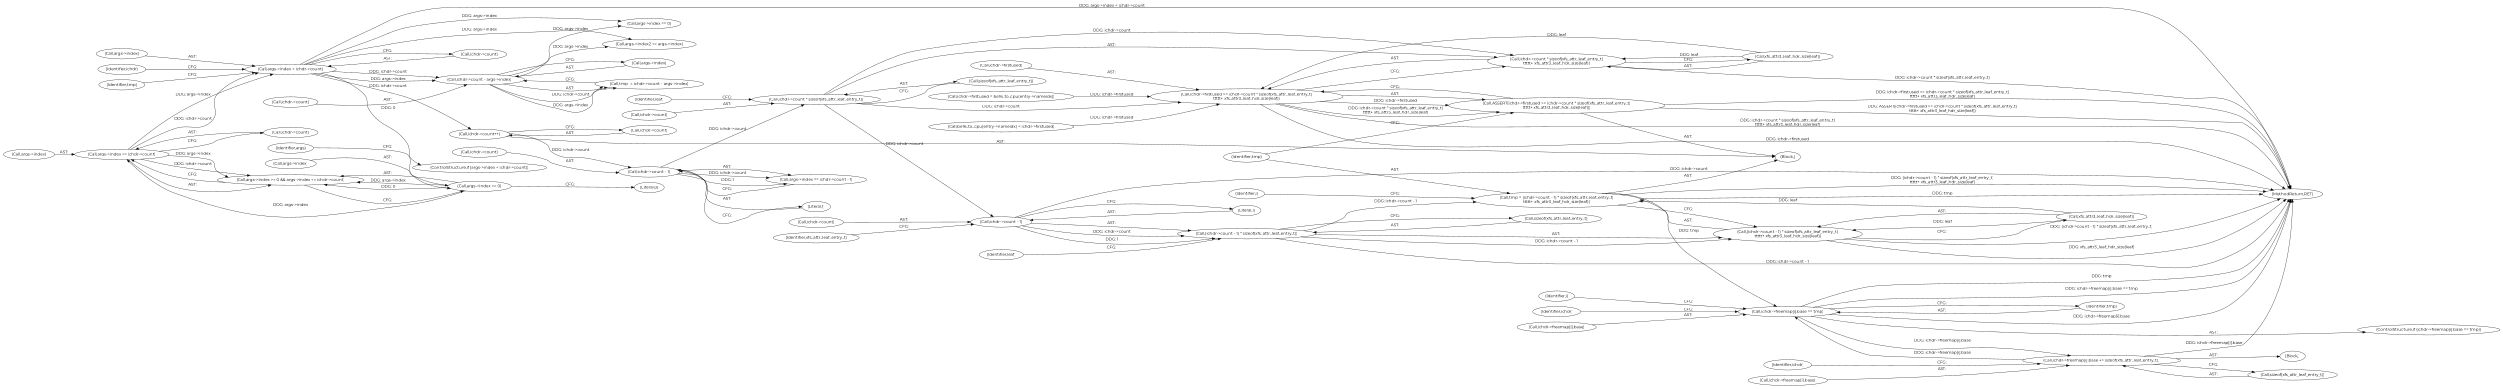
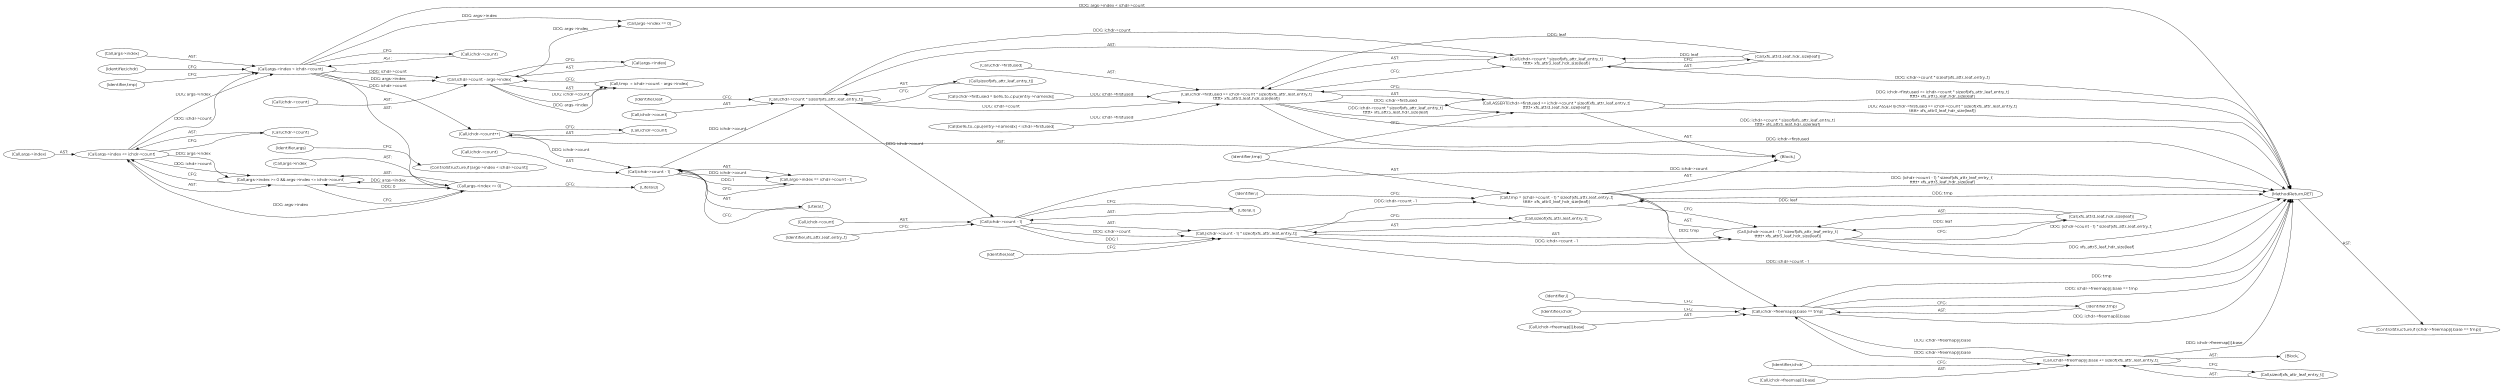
node "(Call,args->index2 <= args->index)": removed
edge "(Call,args->index < ichdr->count)" -> "(ControlStructure,if (args->index < ichdr->count))": label "DDG: 0" -> "AST: "
edge "(Call,ichdr->freemap[i].base == tmp)" -> "(ControlStructure,if (ichdr->freemap[i].base == tmp))": now "(MethodReturn,RET)" -> "(ControlStructure,if (ichdr->freemap[i].base == tmp))"
